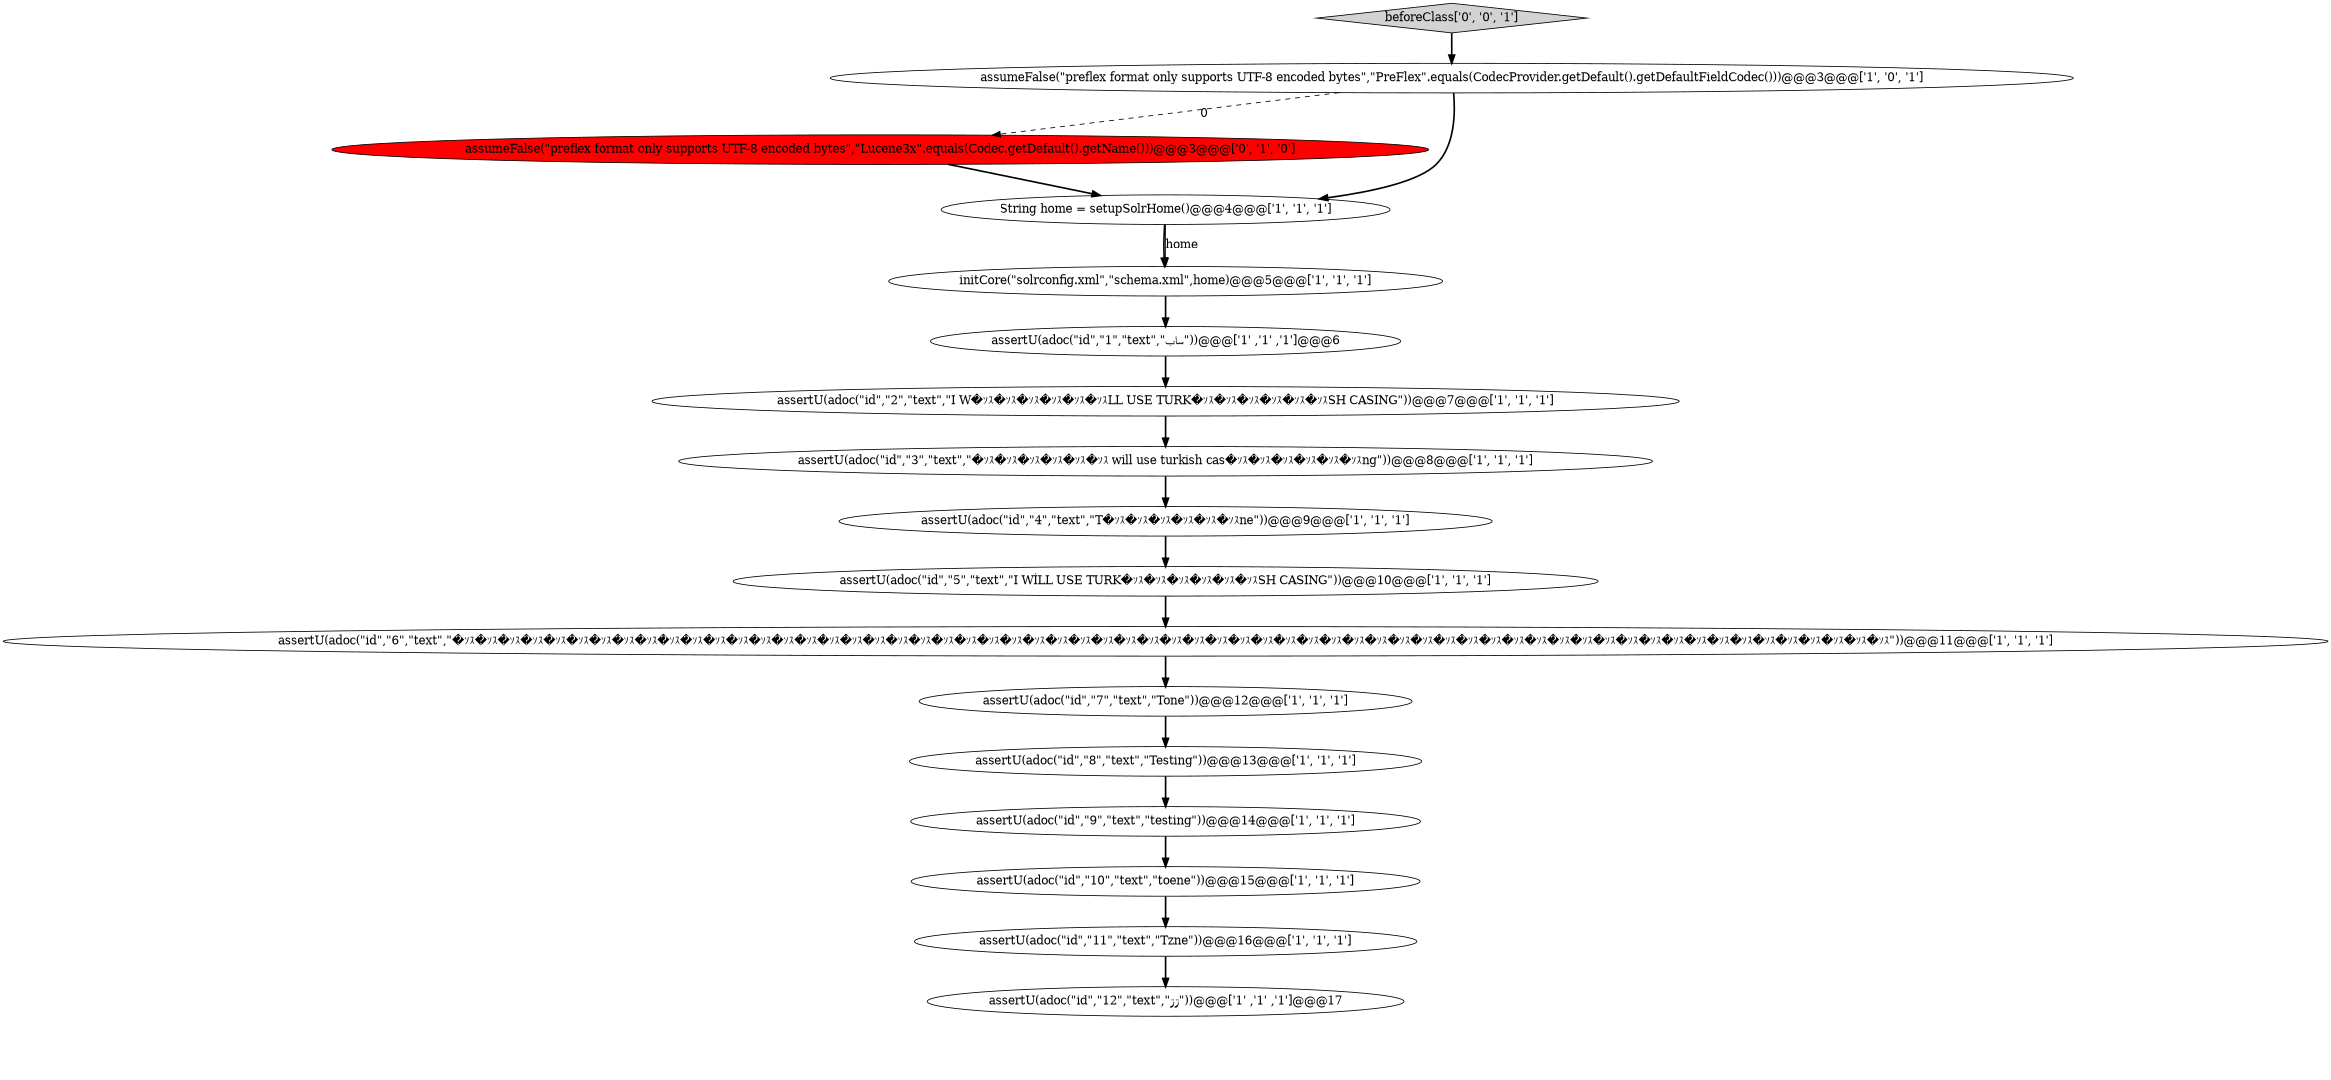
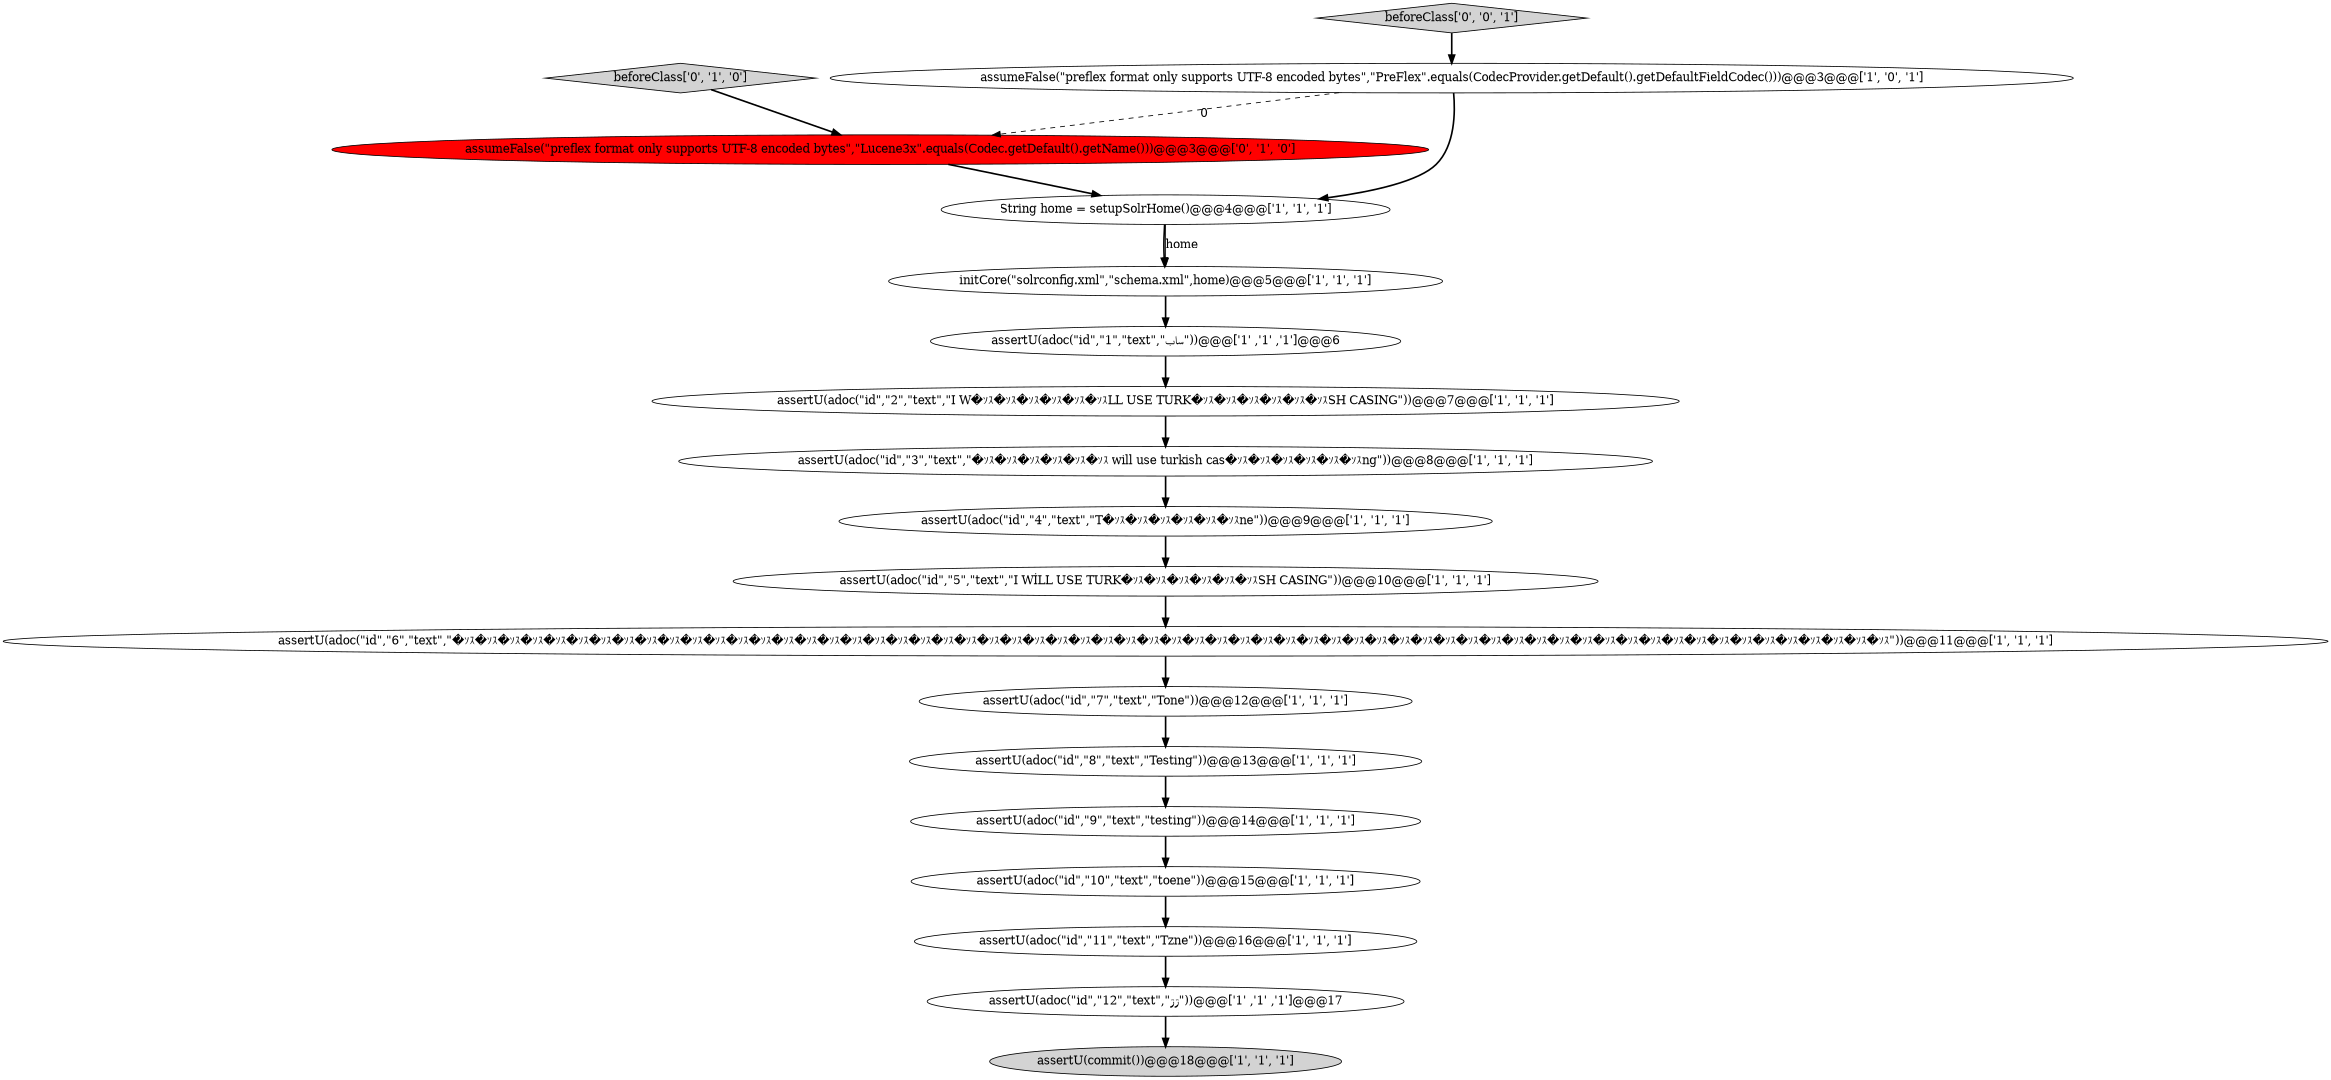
node "beforeClass['0', '1', '0']": added
node "assertU(commit())@@@18@@@['1', '1', '1']": added
